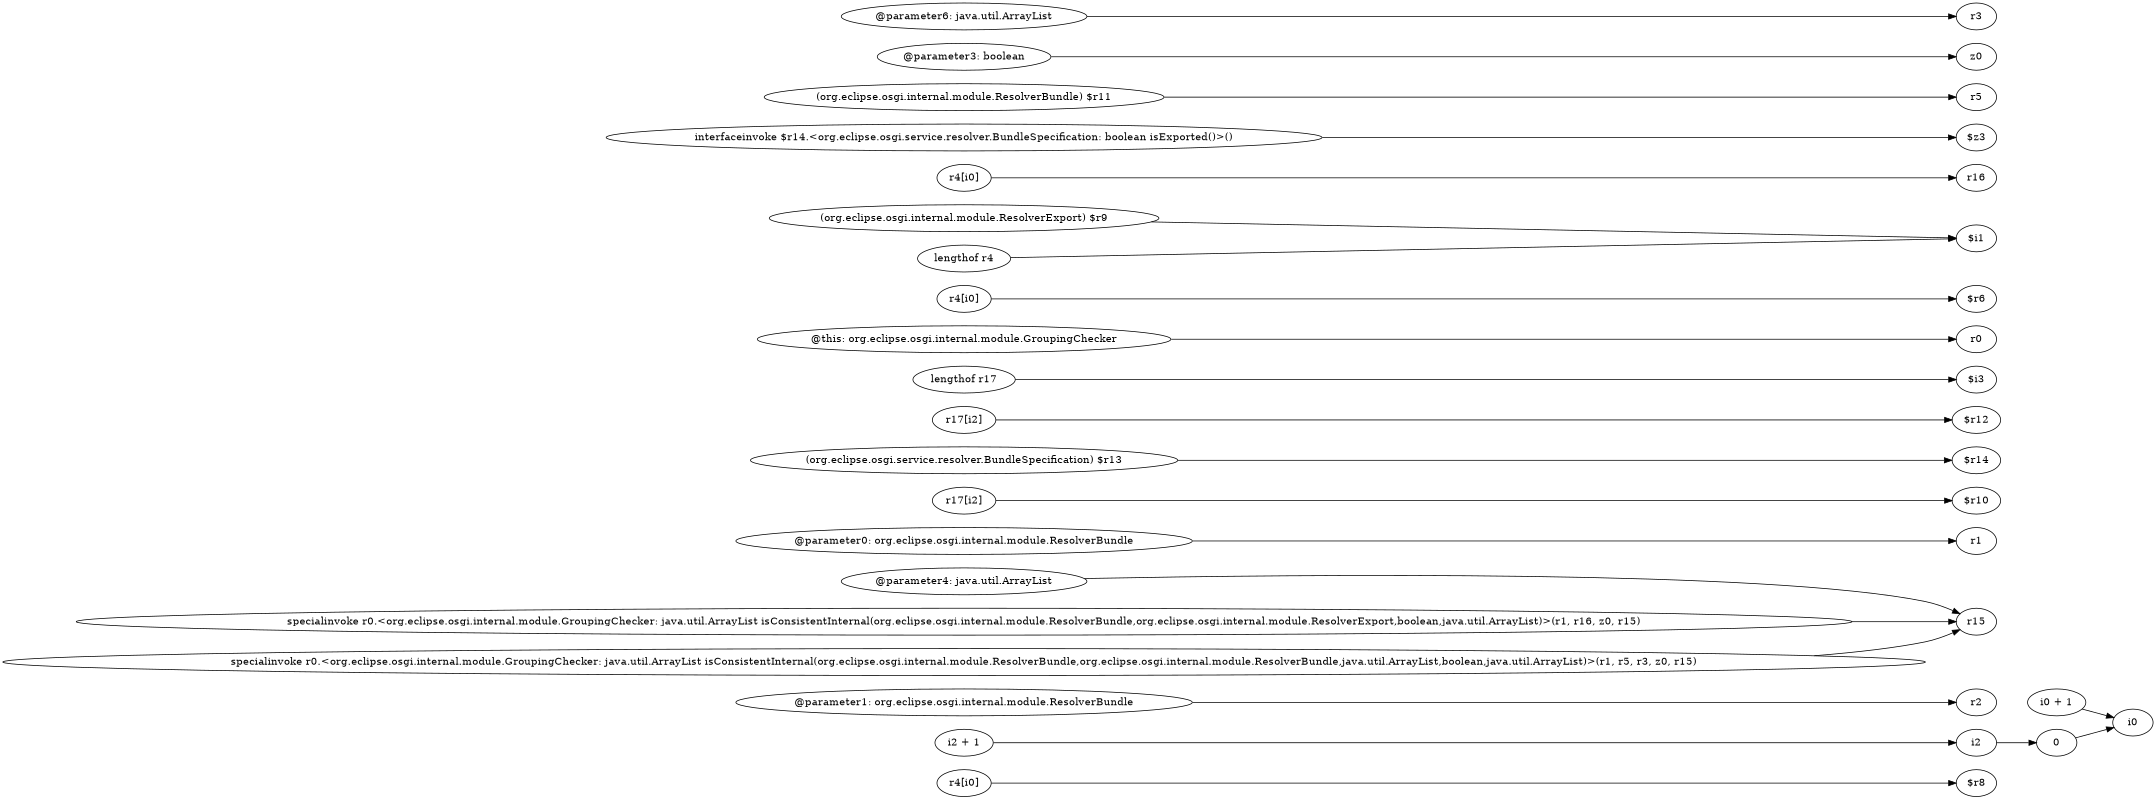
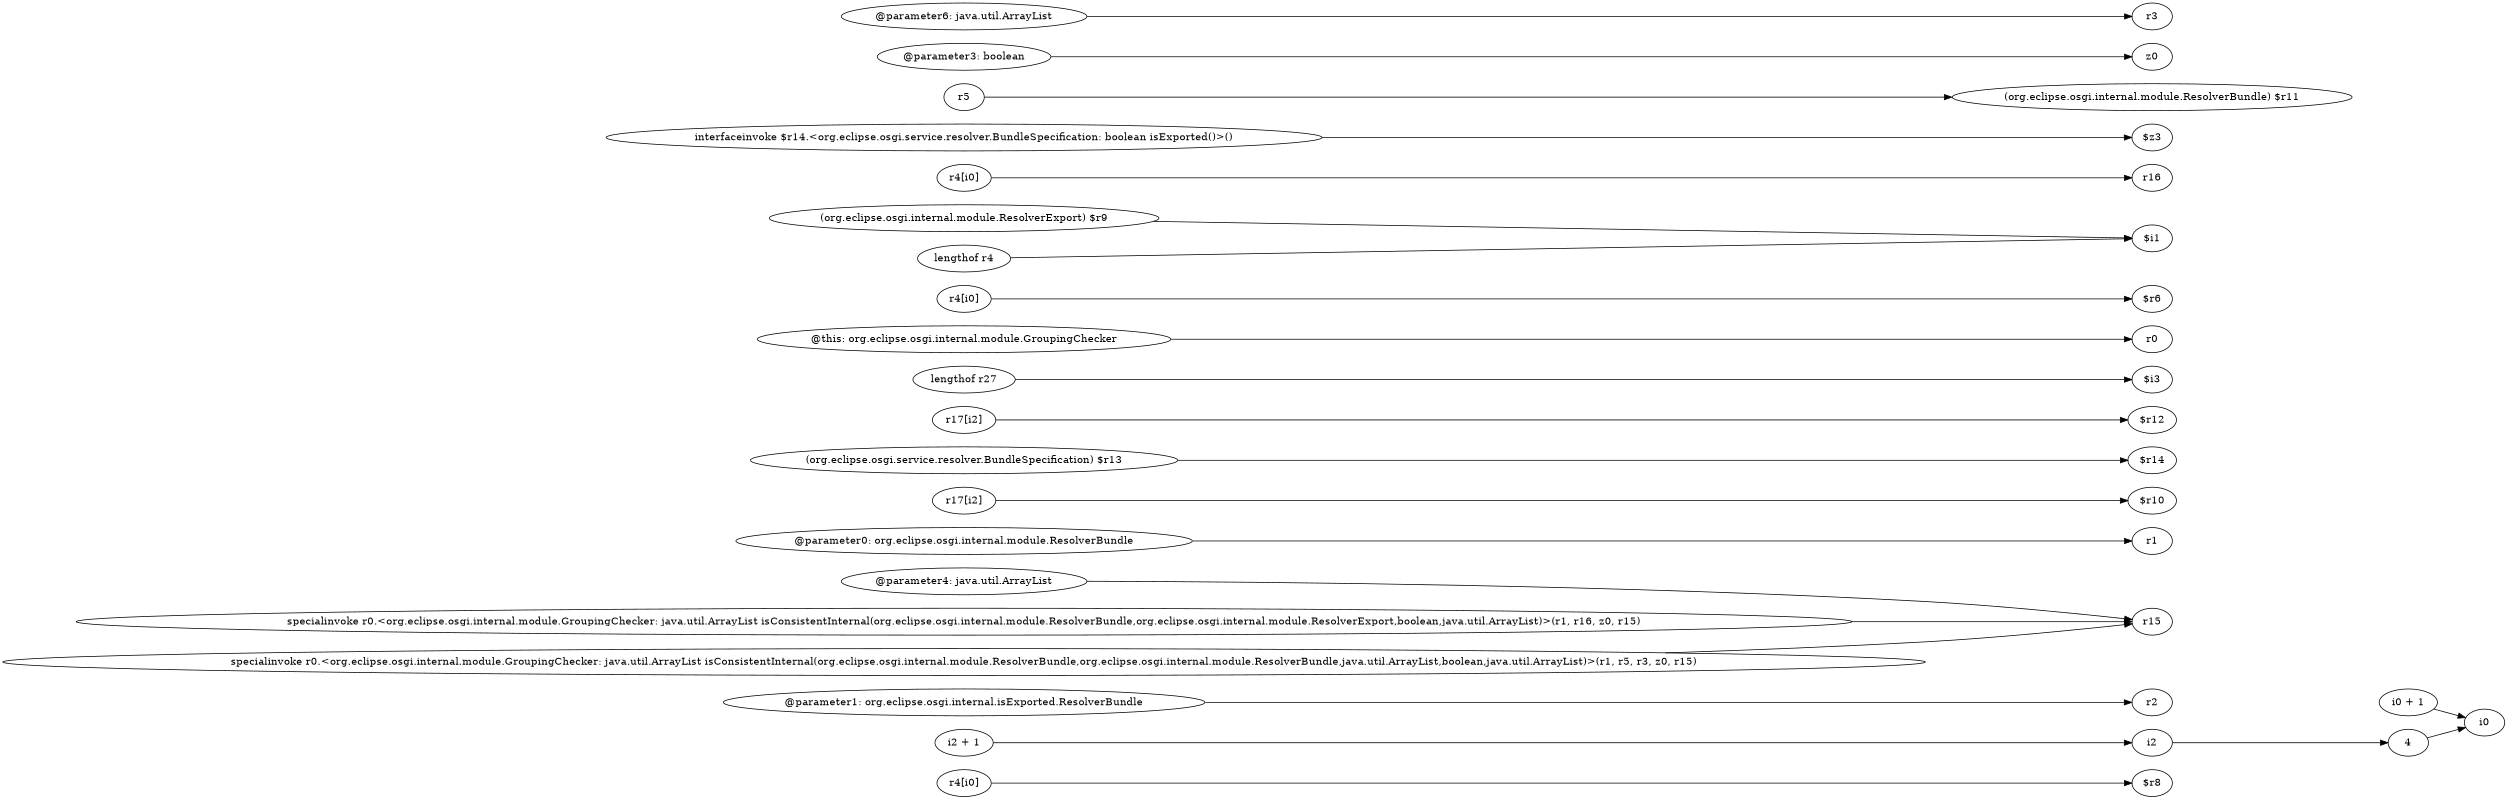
edge "(org.eclipse.osgi.internal.module.ResolverBundle) $r11" -> "r5": reversed
node "lengthof r17": label "lengthof r17" -> "lengthof r27"
node "@parameter1: org.eclipse.osgi.internal.module.ResolverBundle": label "@parameter1: org.eclipse.osgi.internal.module.ResolverBundle" -> "@parameter1: org.eclipse.osgi.internal.isExported.ResolverBundle"
node "0": label "0" -> "4"
